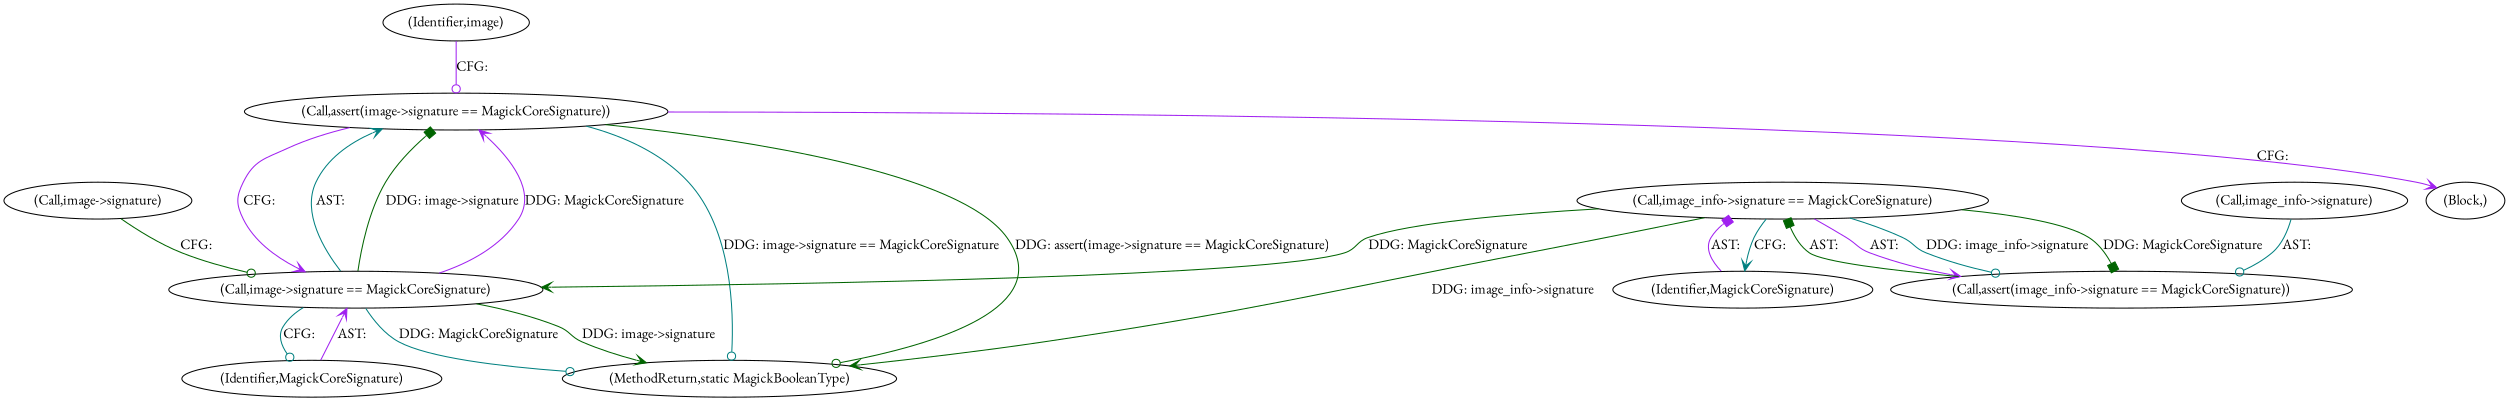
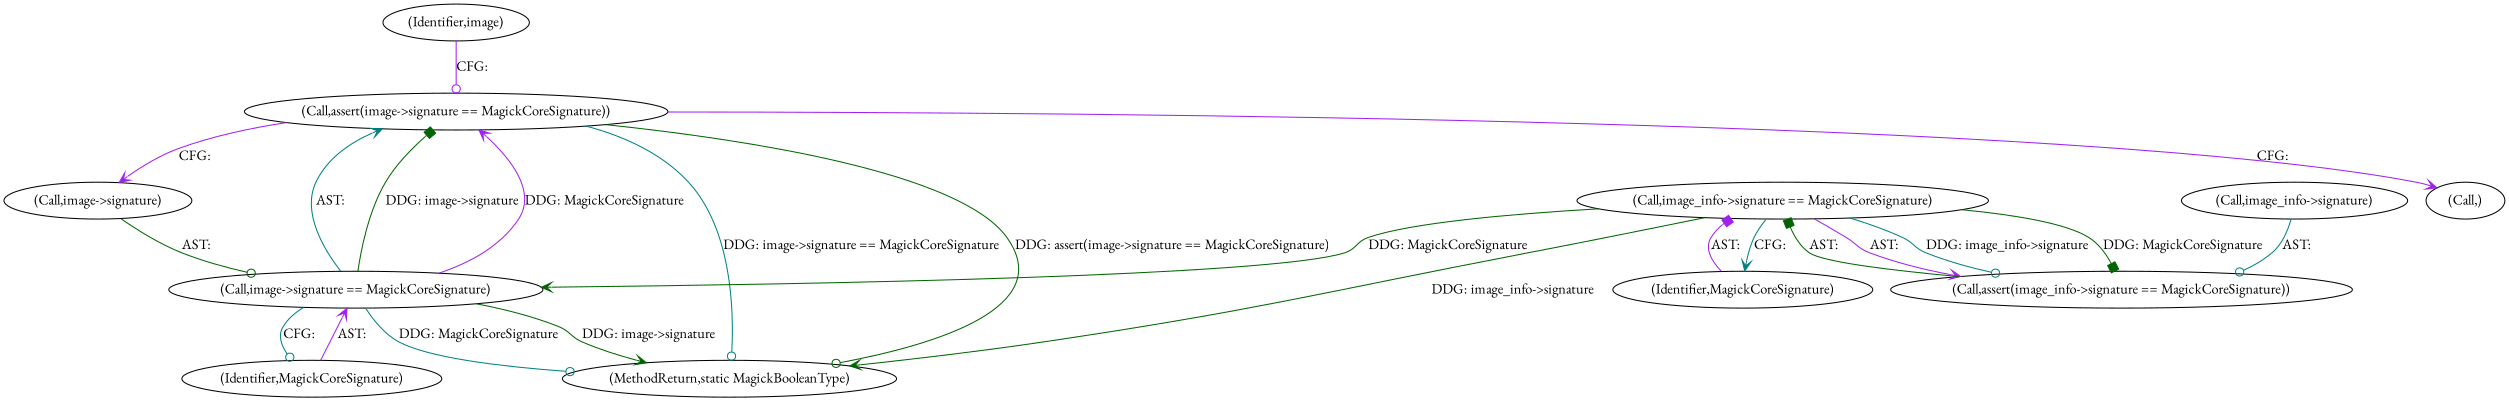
edge "(Call,assert(image->signature == MagickCoreSignature))" -> "(Call,image->signature == MagickCoreSignature)": now "(Call,assert(image->signature == MagickCoreSignature))" -> "(Call,image->signature)"
node "(Block,)": label "(Block,)" -> "(Call,)"
edge "(Call,image->signature)" -> "(Call,image->signature == MagickCoreSignature)": label "CFG: " -> "AST: "
